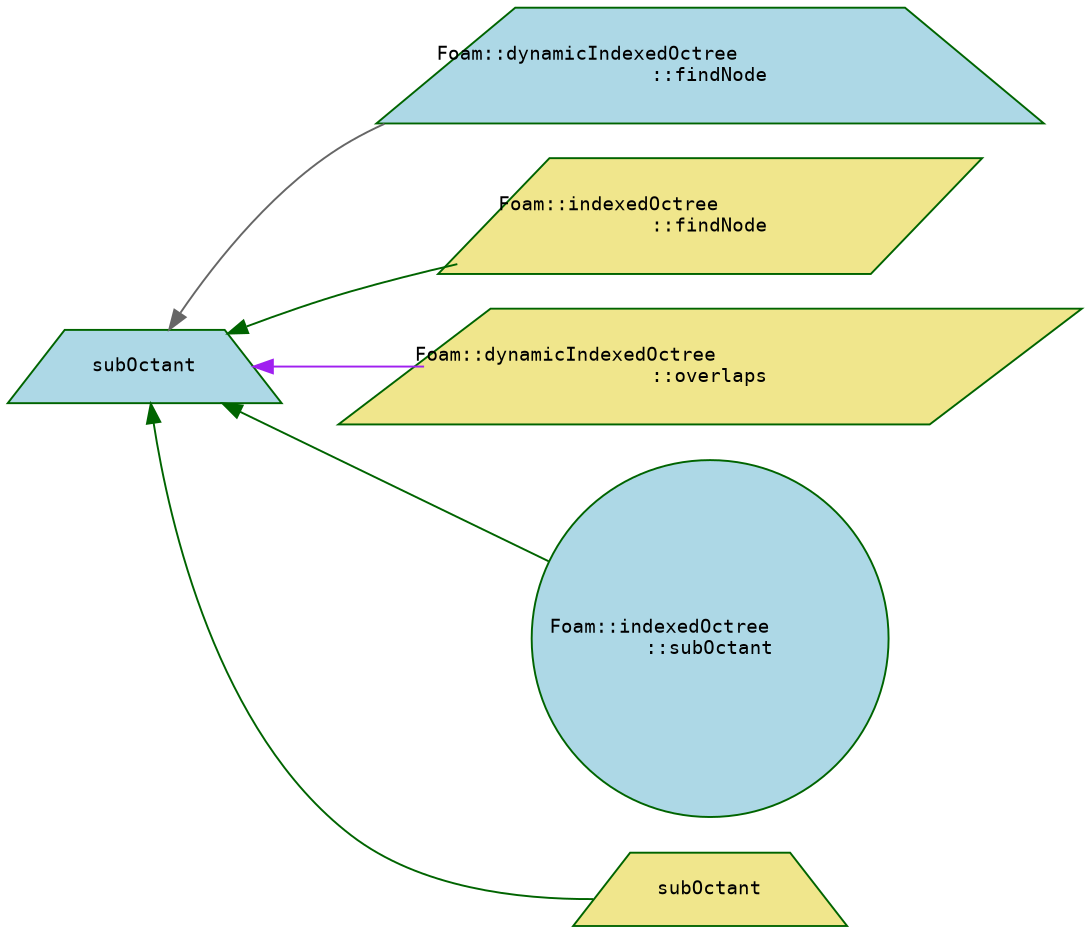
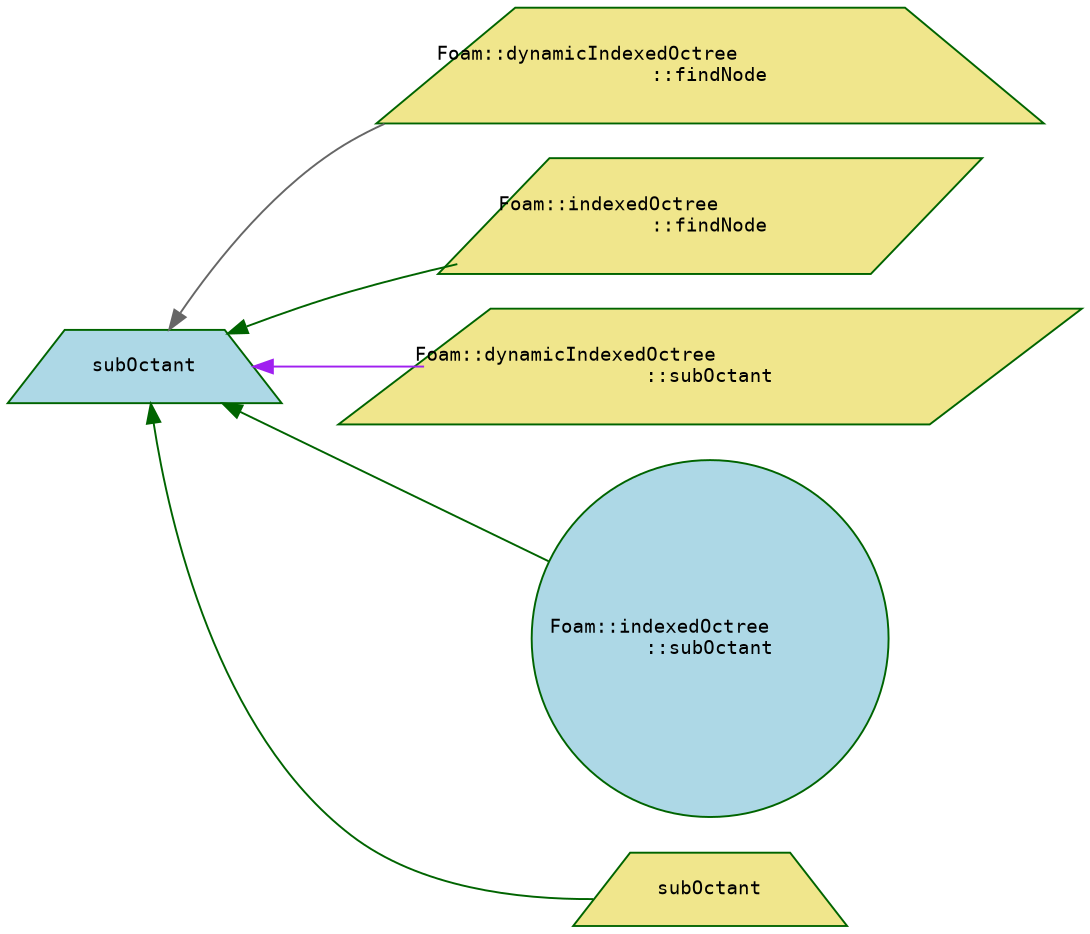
node "Foam::dynamicIndexedOctree ::findNode": fillcolor lightblue -> khaki
node "Foam::dynamicIndexedOctree ::overlaps": label "Foam::dynamicIndexedOctree ::overlaps" -> "Foam::dynamicIndexedOctree ::subOctant"
